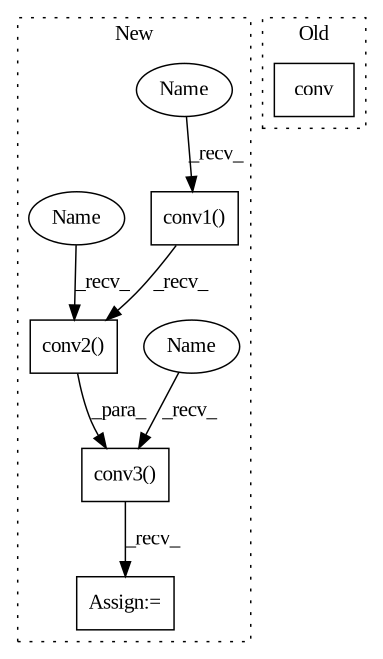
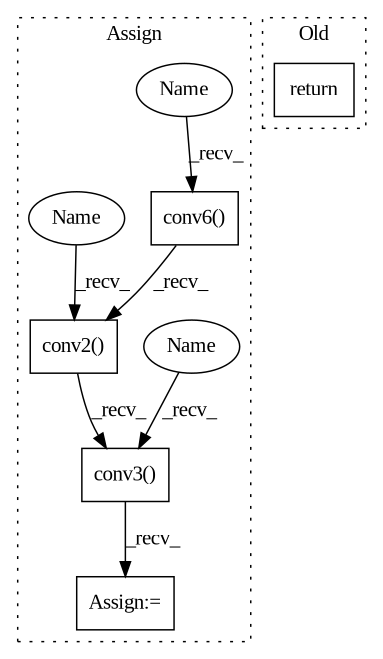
cluster "New": label "New" -> "Assign"
node "conv": label "conv" -> "return"
node "conv1()": label "conv1()" -> "conv6()"
edge "conv2()" -> "conv3()": label "_para_" -> "_recv_"
